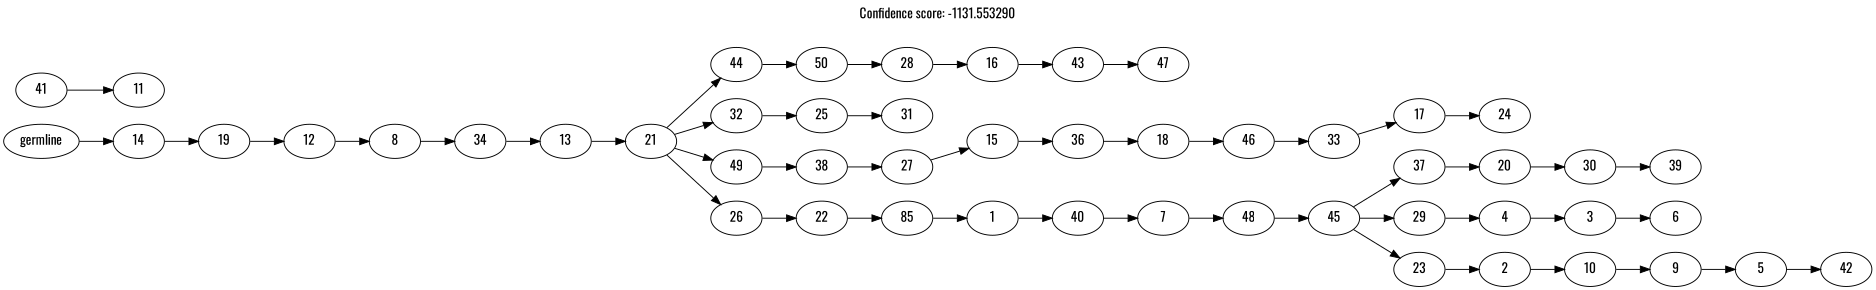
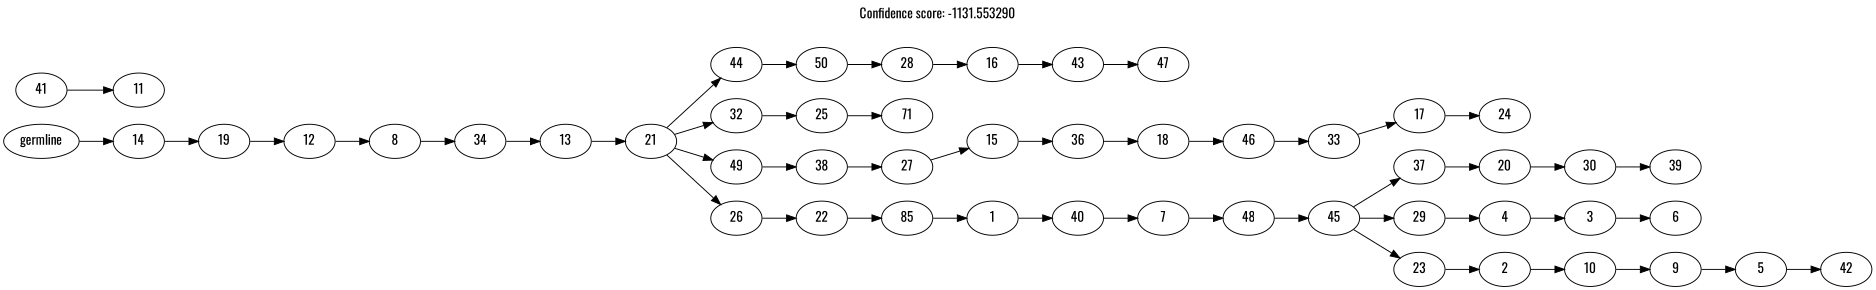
node "31": label "31" -> "71"
